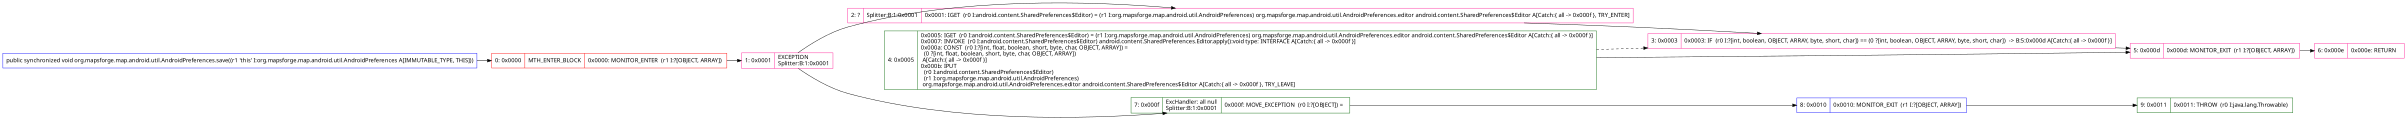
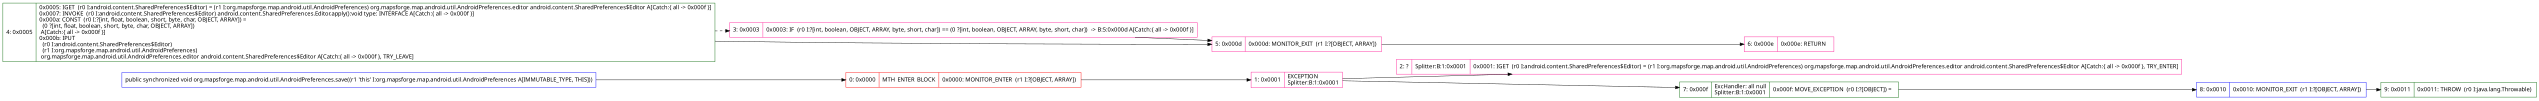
edge "2: ?" -> "3: 0x0003": removed
